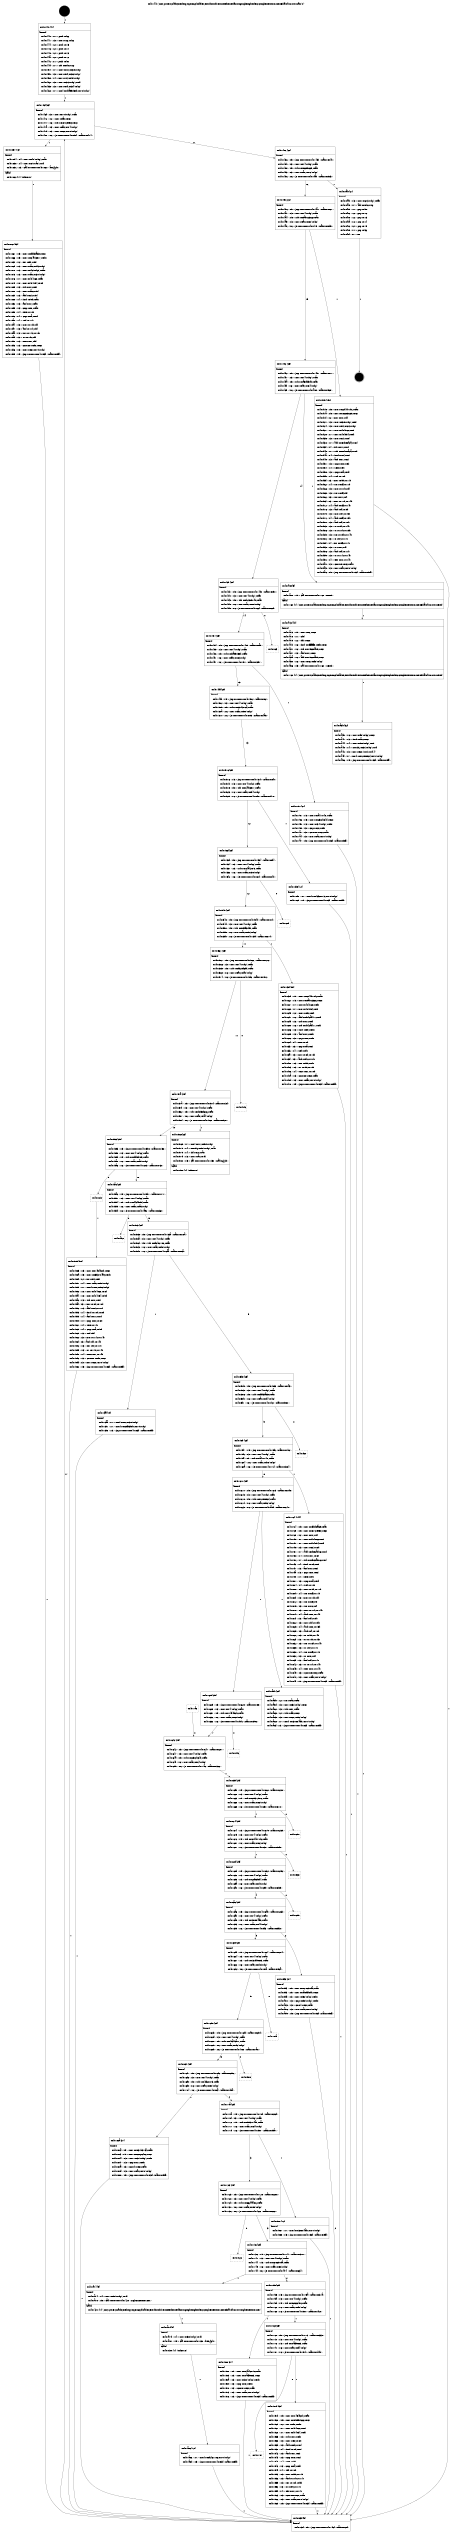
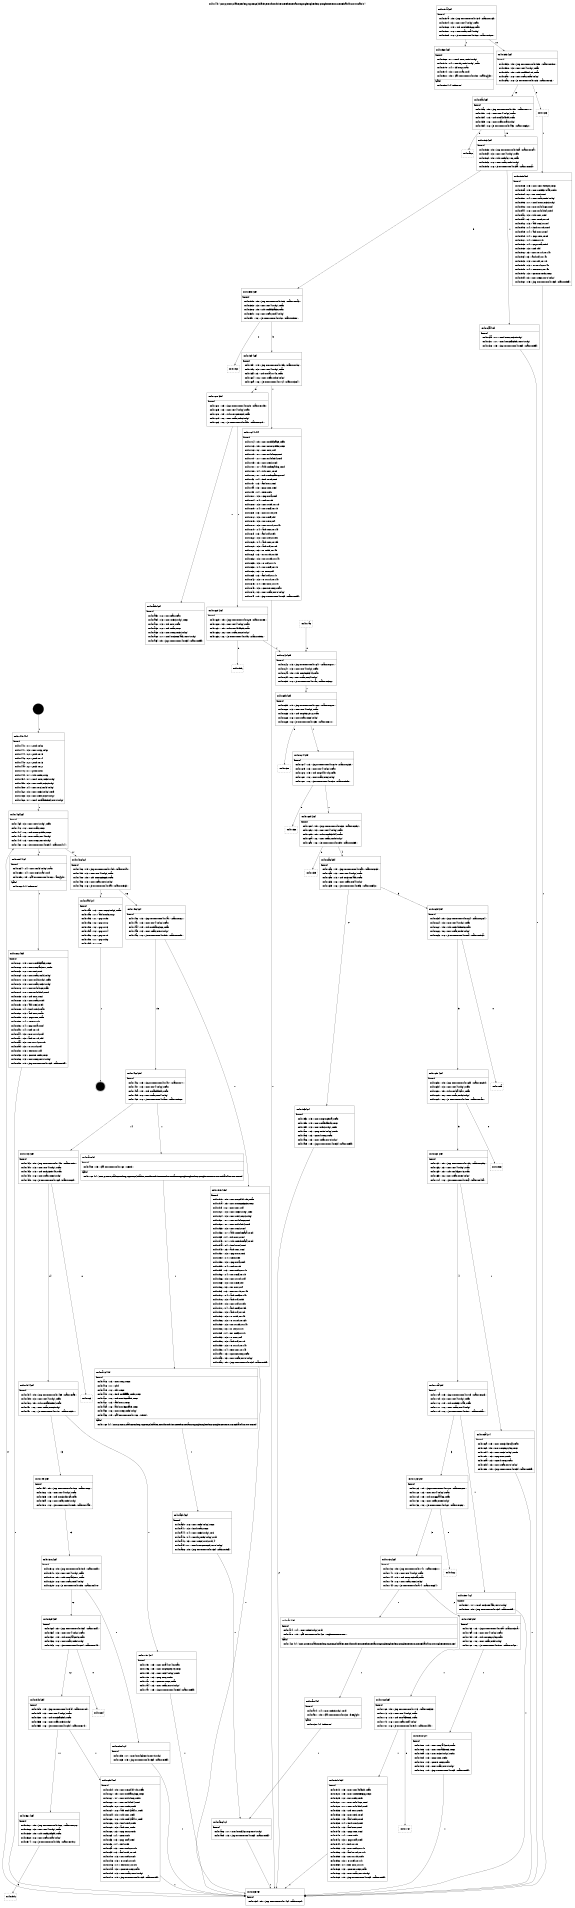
edge "0x401561 [25]" -> "0x40157a [25]": removed, label "11"
edge "0x401a3b [32]" -> "0x401e3f [5]": now "0x401a3b [32]" -> "0x401a86 [12]"
